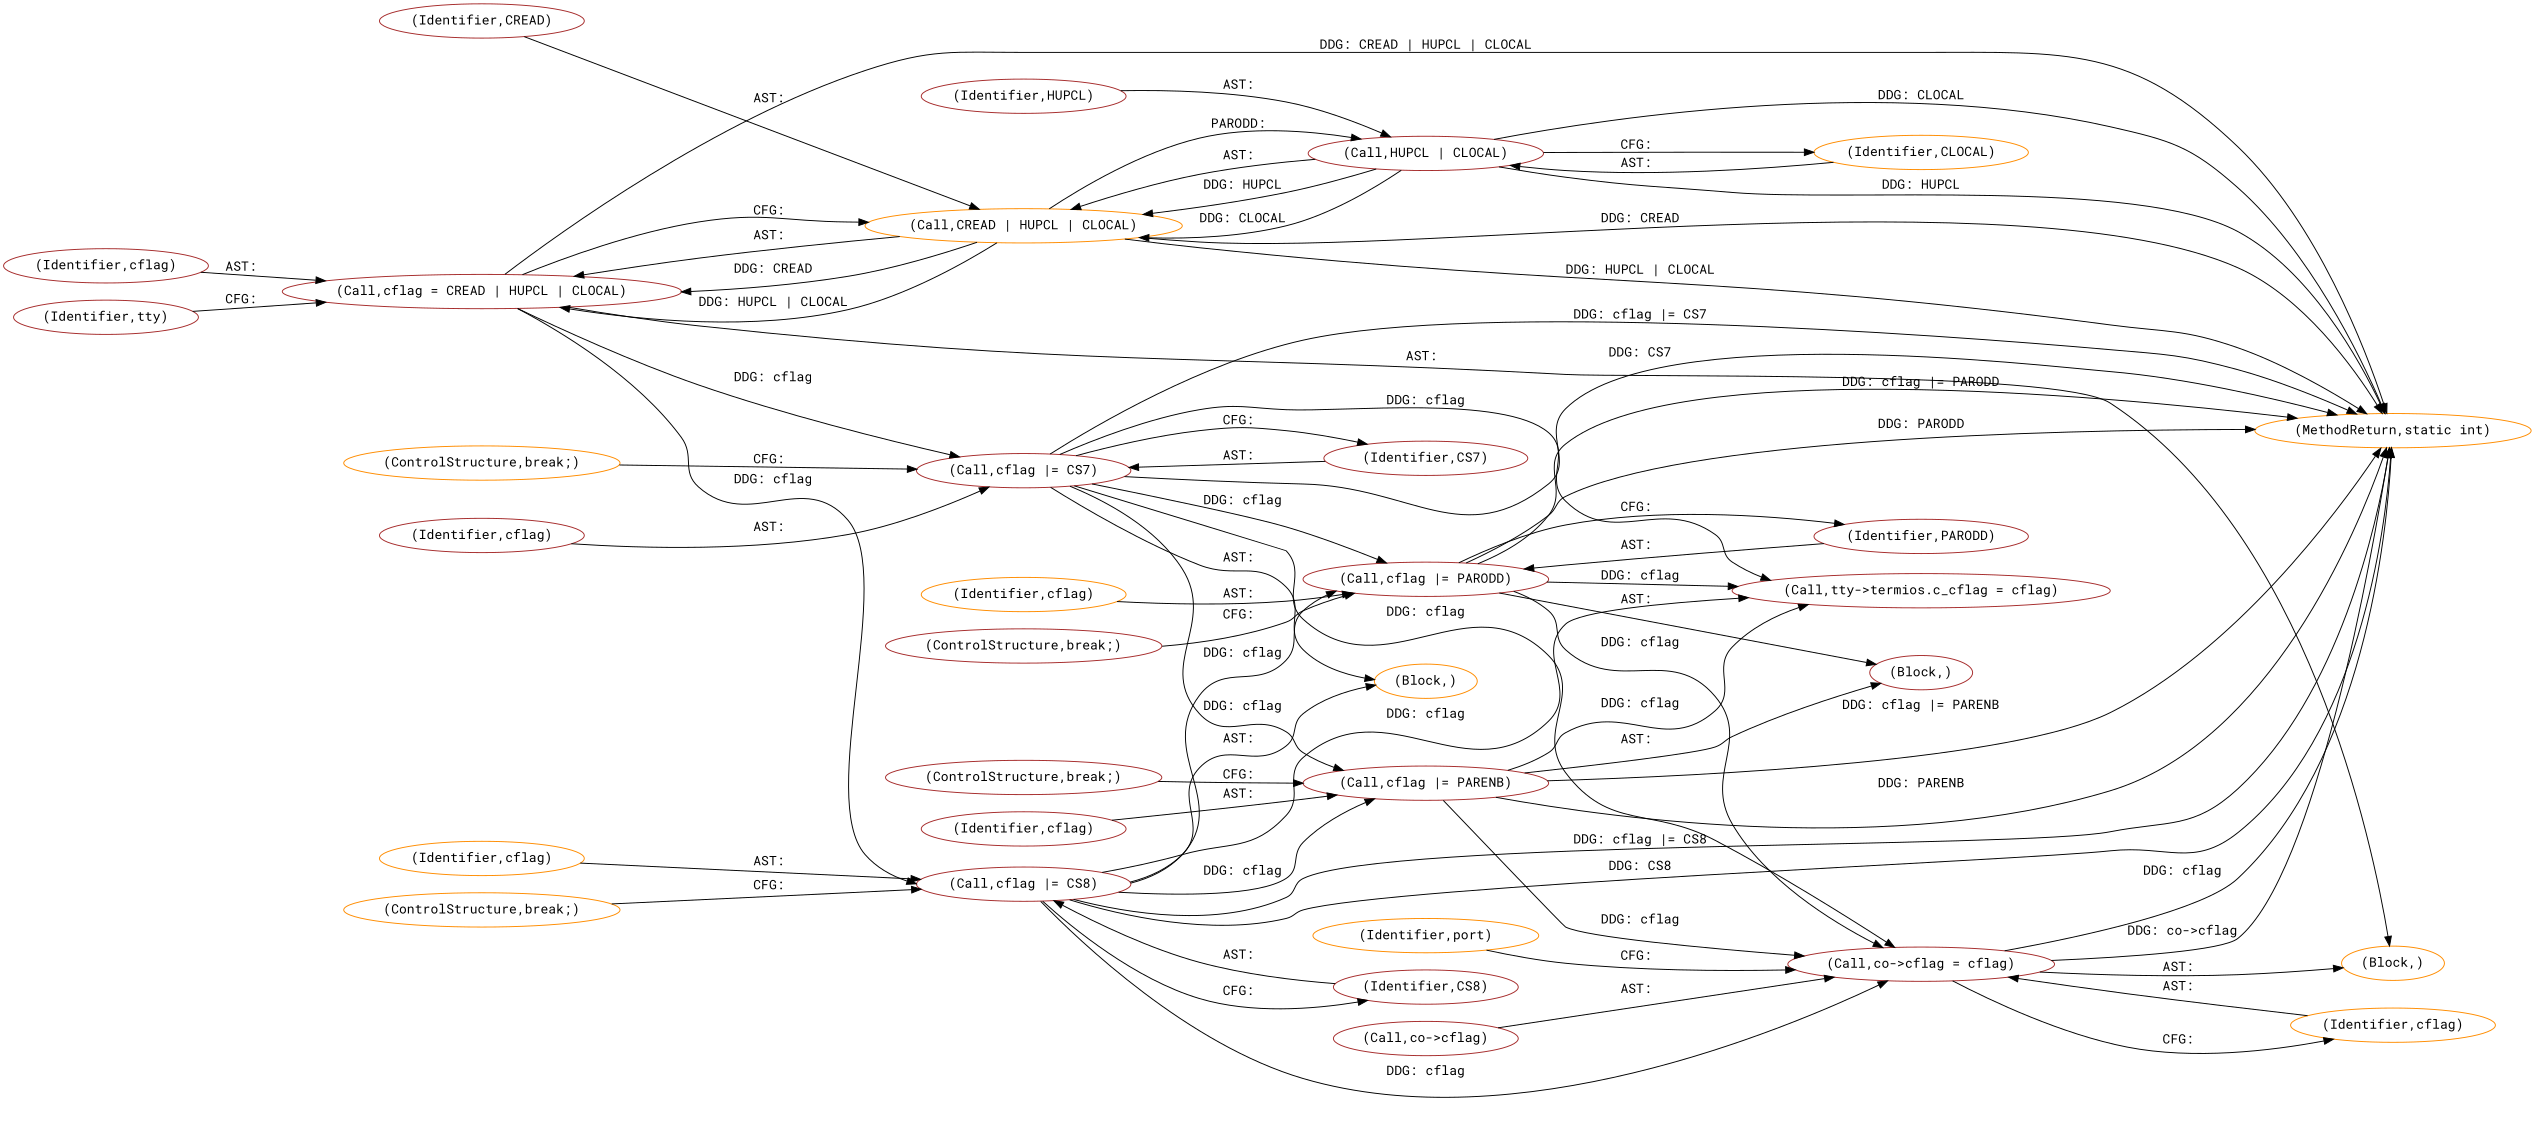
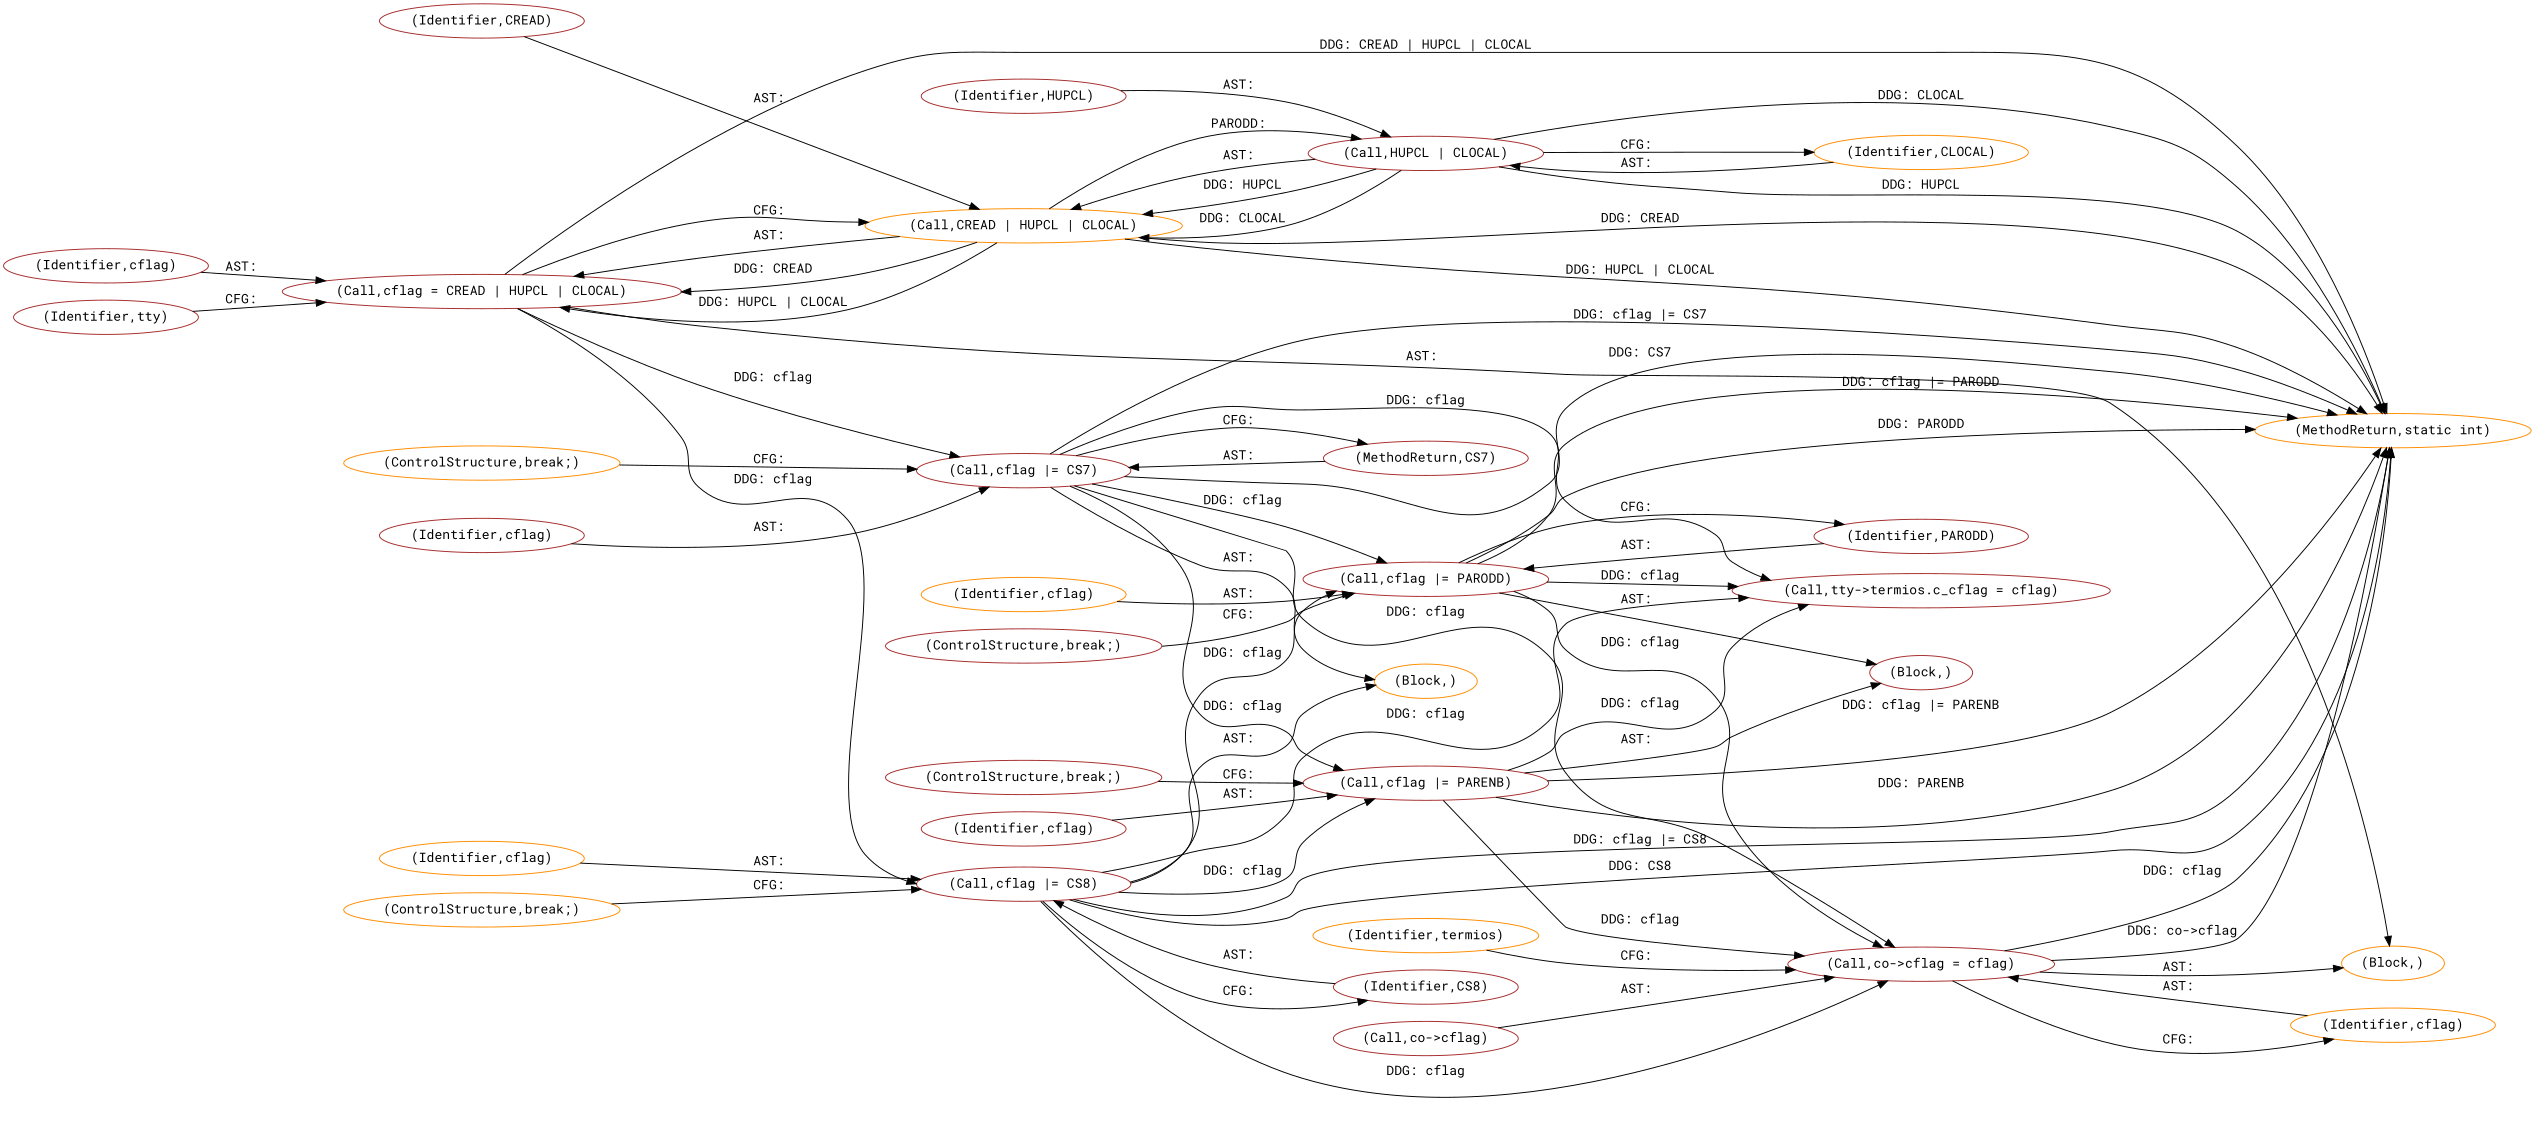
node "(Identifier,CS7)": label "(Identifier,CS7)" -> "(MethodReturn,CS7)"
node "(Identifier,port)": label "(Identifier,port)" -> "(Identifier,termios)"
